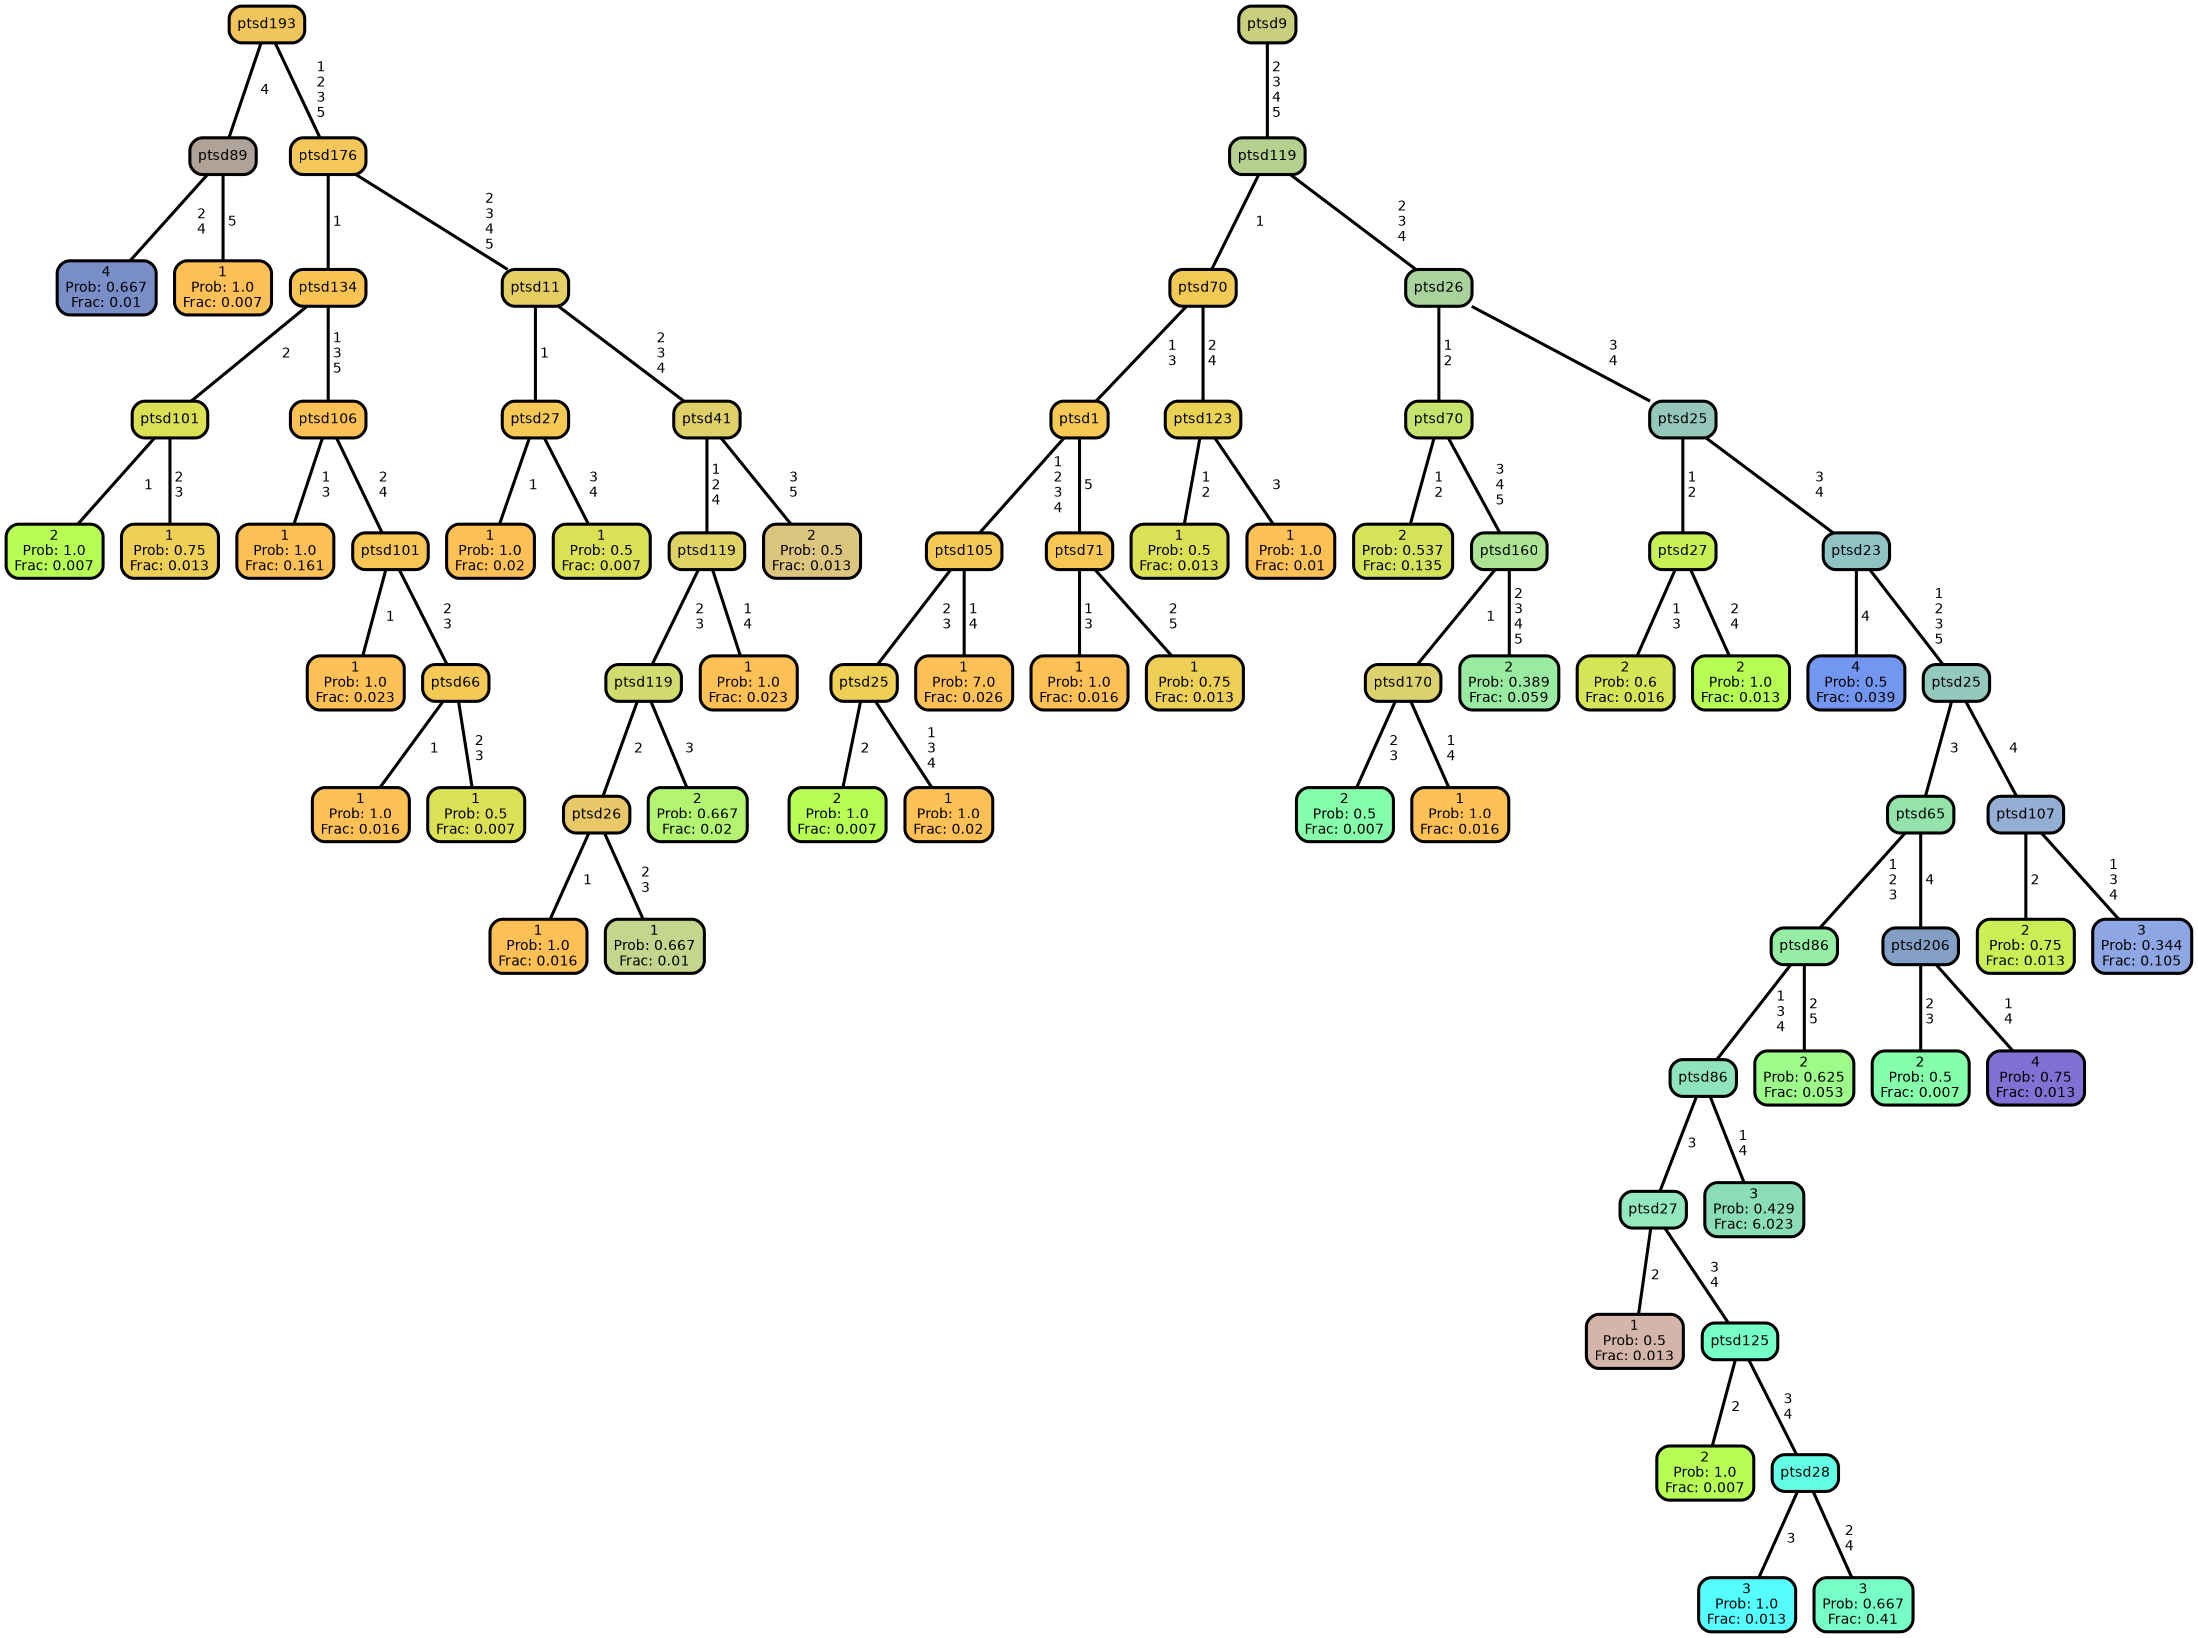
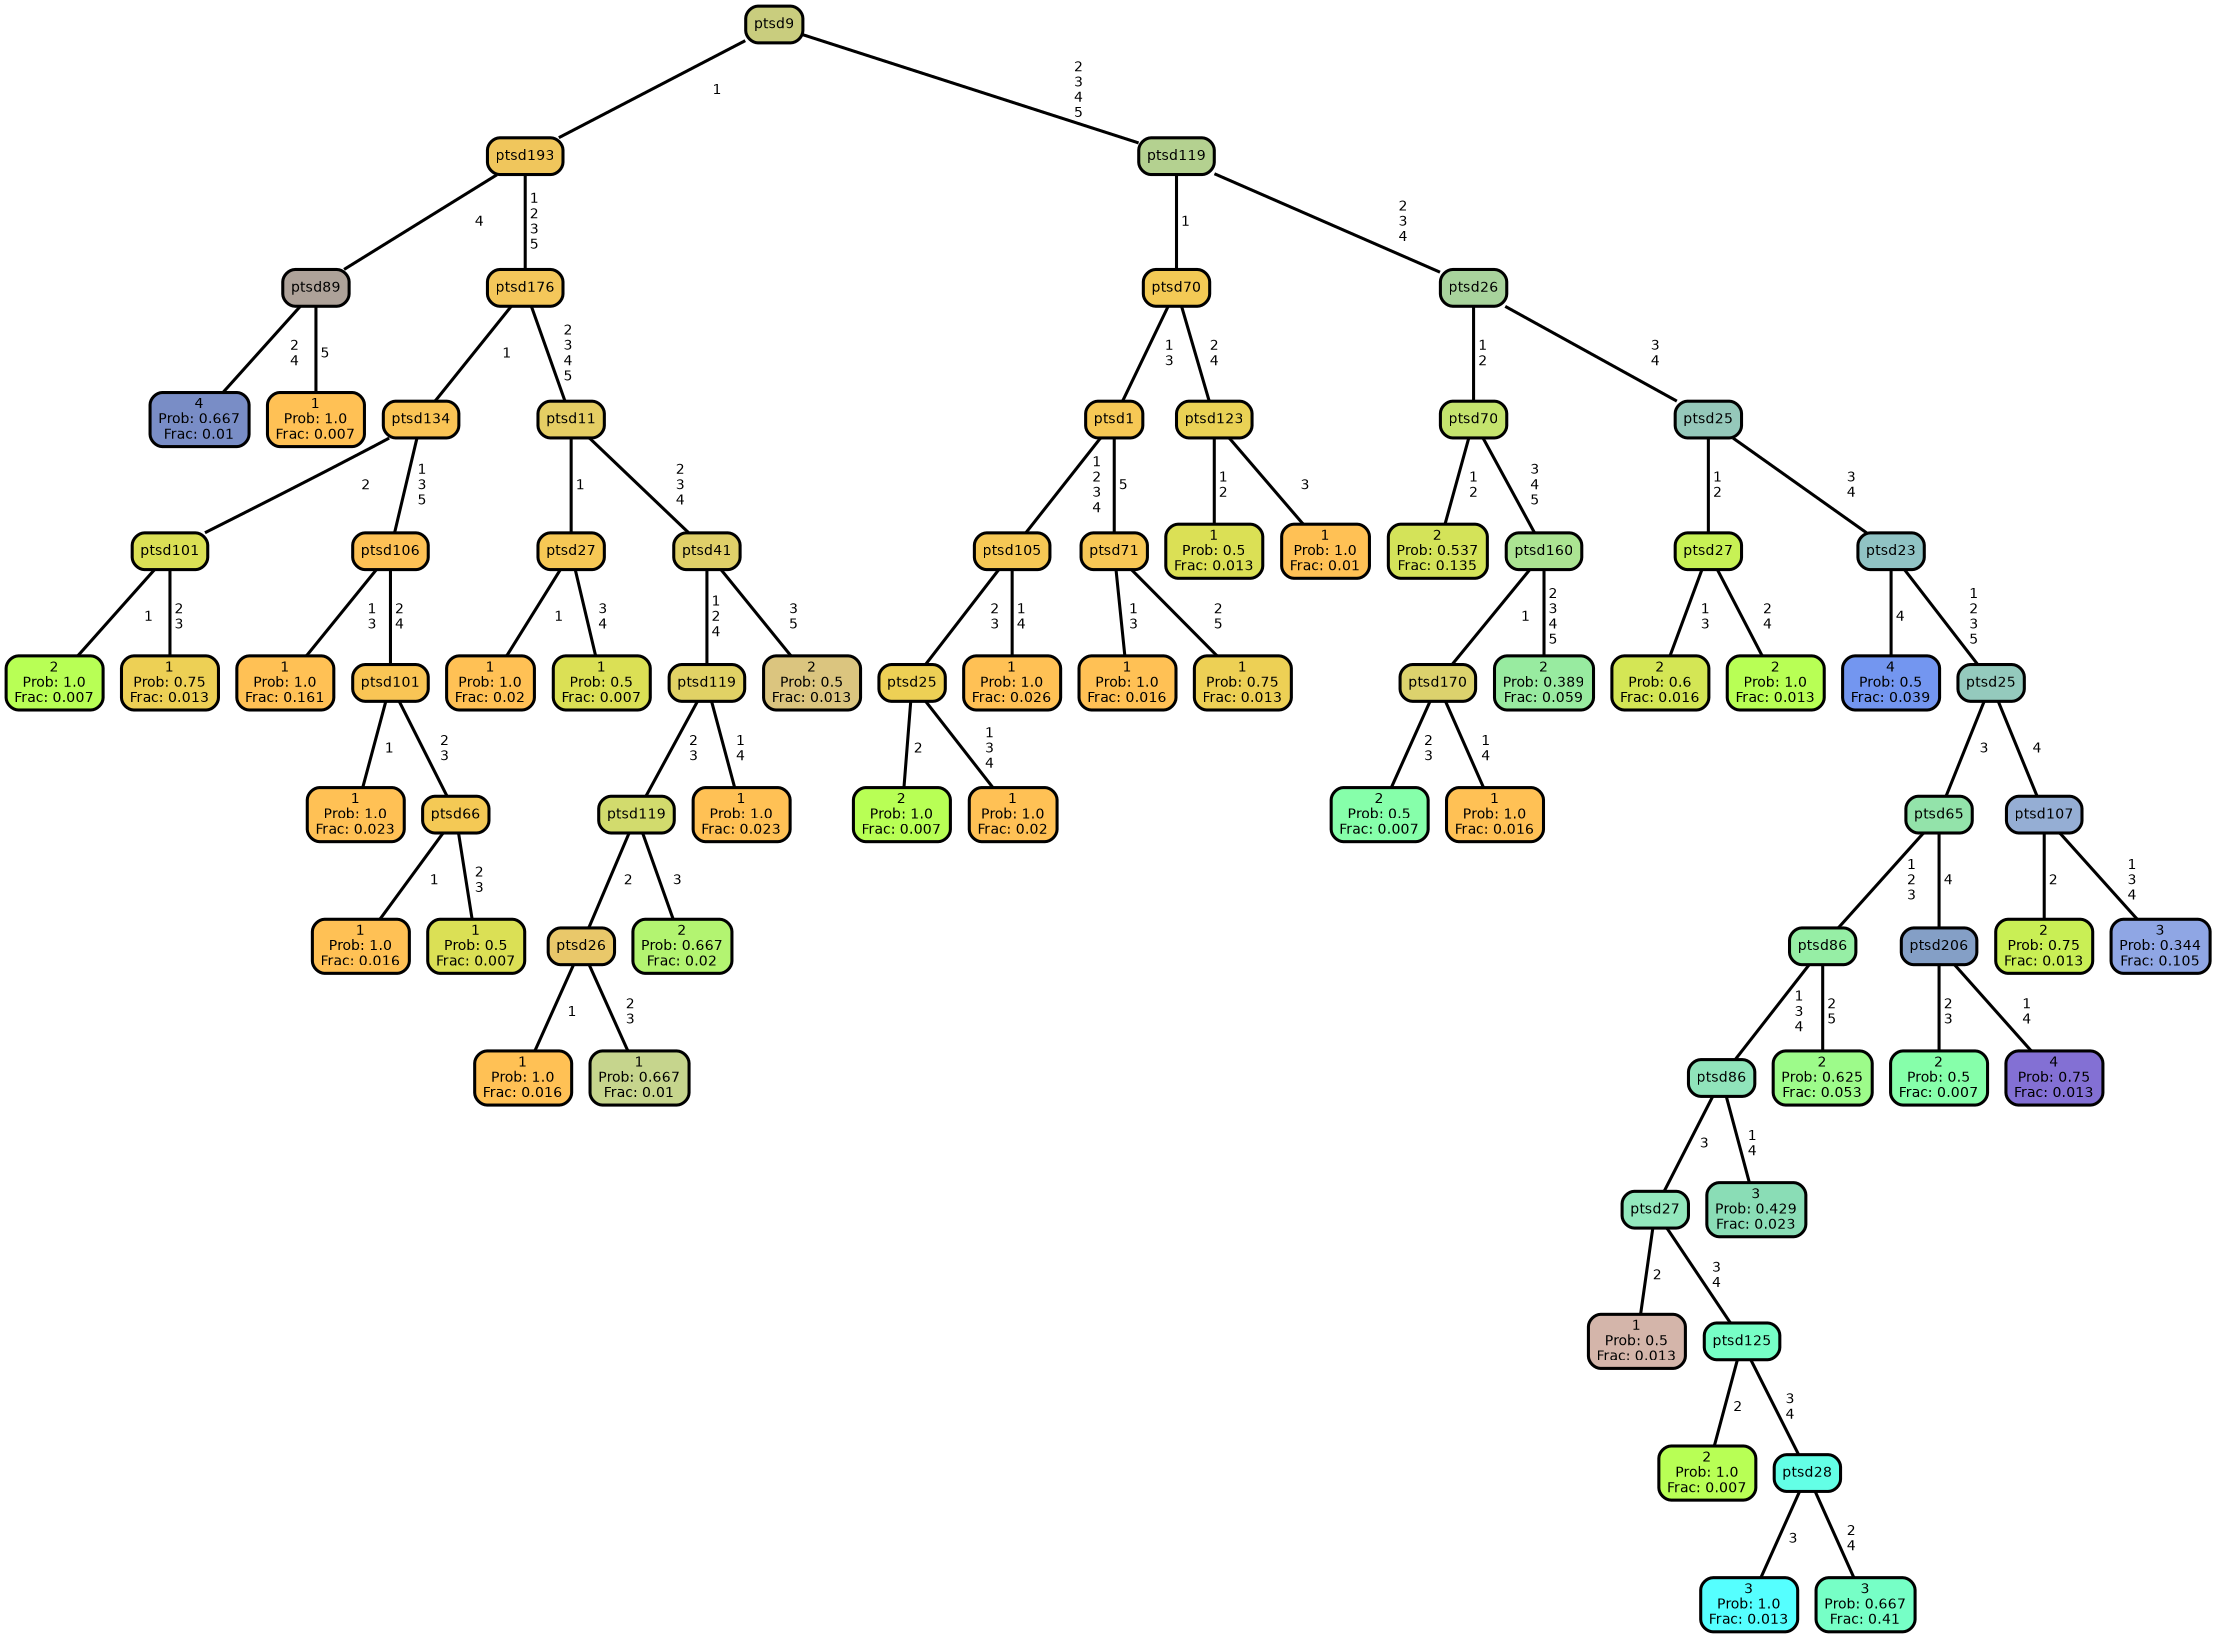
edge "ptsd9" -- "ptsd193": added, label "1"
node "1 Prob: 7.0 Frac: 0.026": label "1 Prob: 7.0 Frac: 0.026" -> "1 Prob: 1.0 Frac: 0.026"
node "3 Prob: 0.429 Frac: 6.023": label "3 Prob: 0.429 Frac: 6.023" -> "3 Prob: 0.429 Frac: 0.023"
